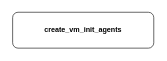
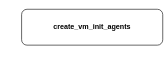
node "create_vm_init_agents": moved (83, 30) -> (92, 27)
